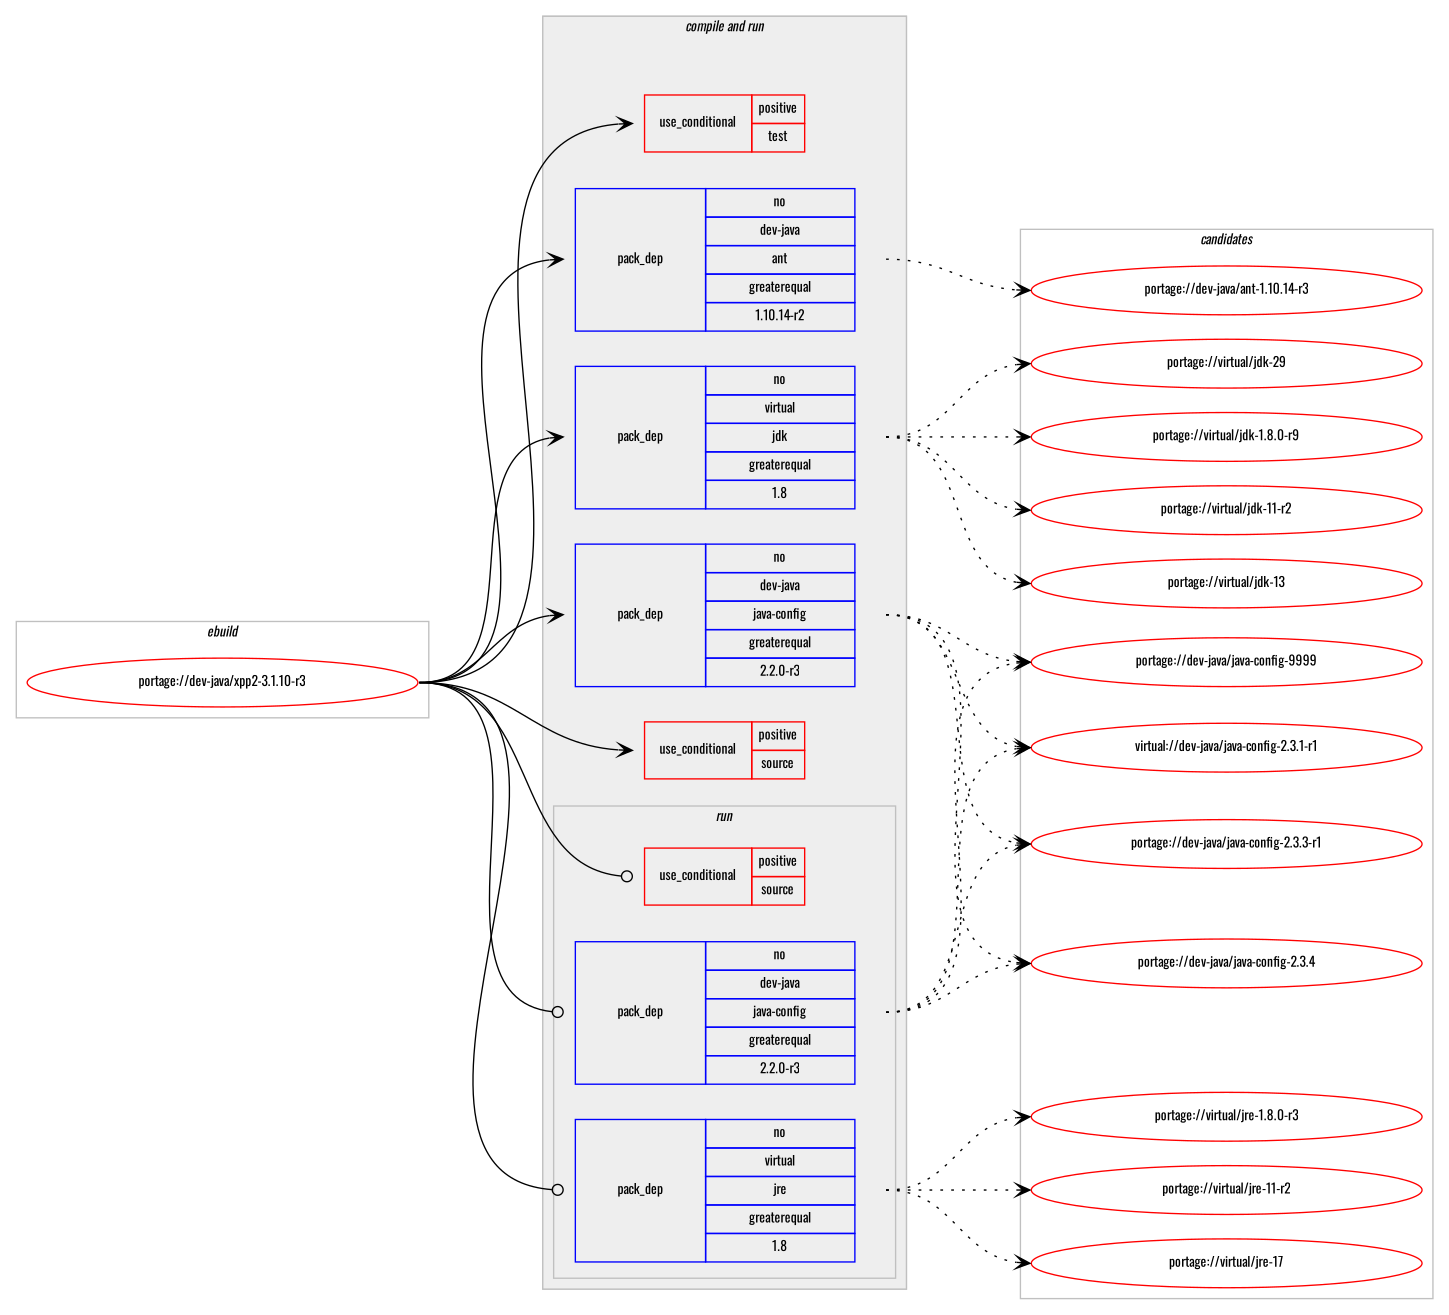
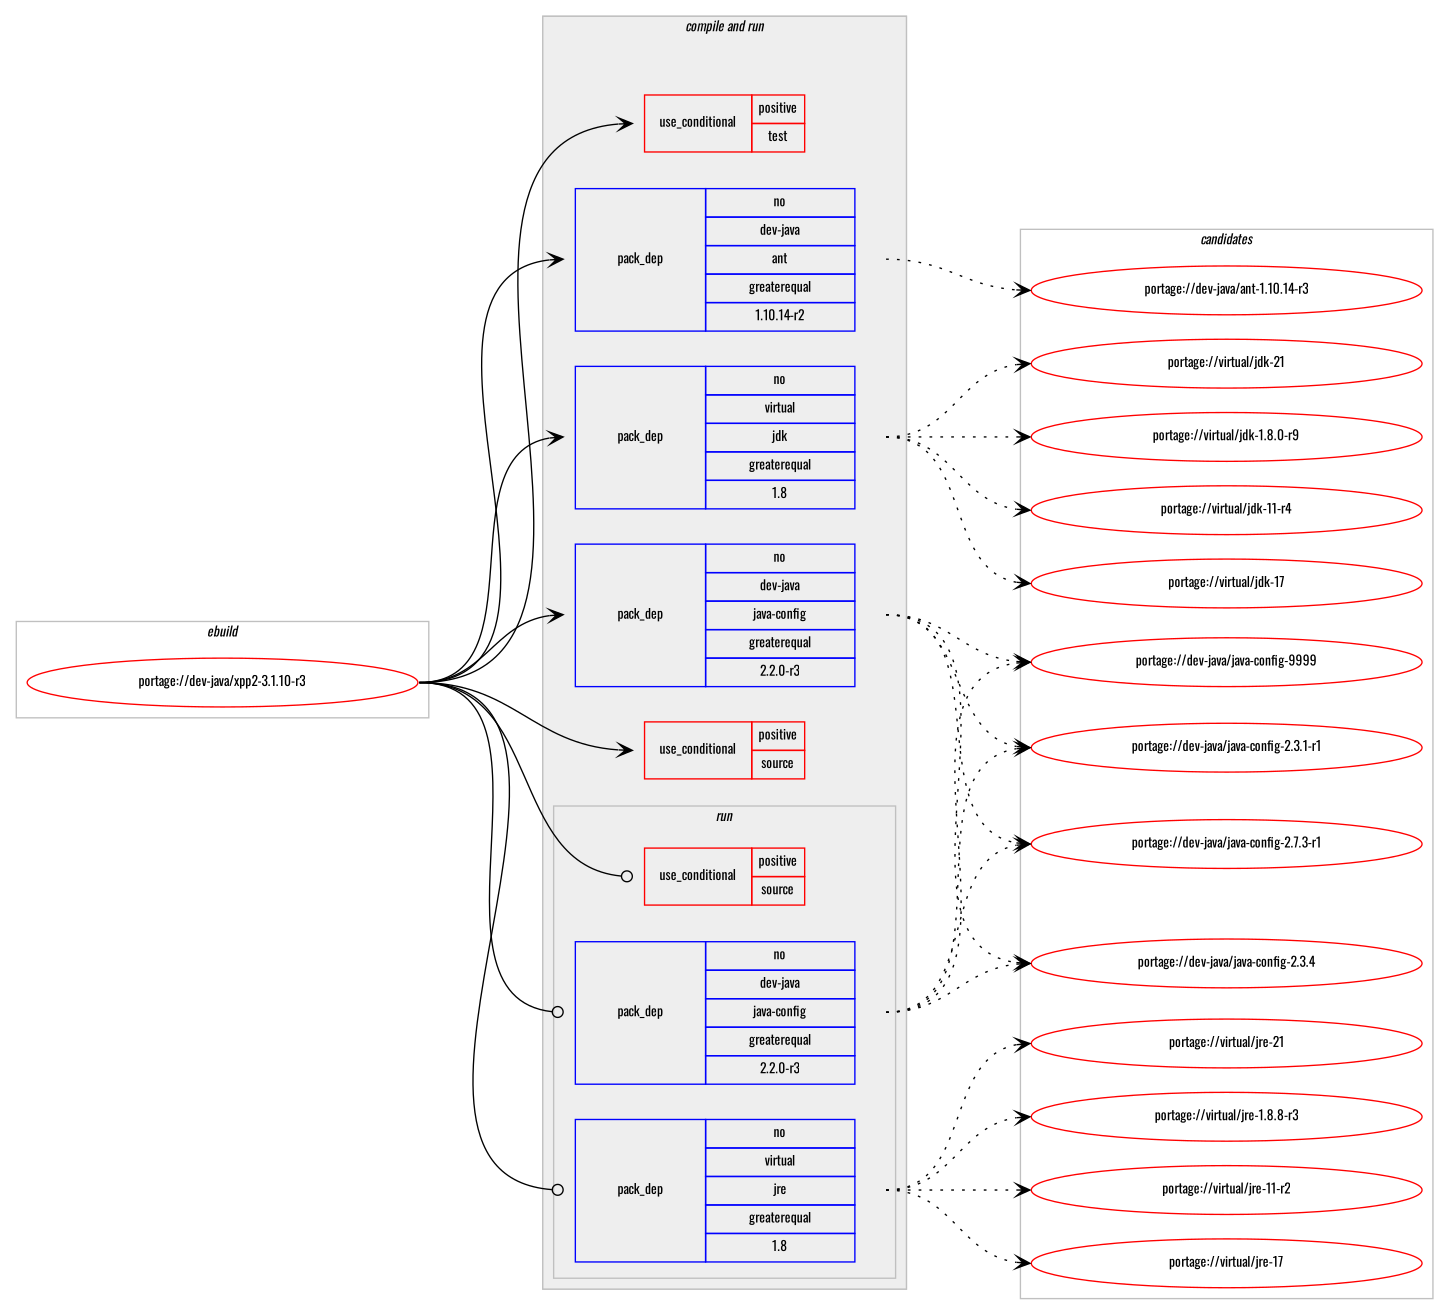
node "portage://virtual/jdk-29": label "portage://virtual/jdk-29" -> "portage://virtual/jdk-21"
node "portage://virtual/jdk-11-r2": label "portage://virtual/jdk-11-r2" -> "portage://virtual/jdk-11-r4"
node "portage://virtual/jdk-13": label "portage://virtual/jdk-13" -> "portage://virtual/jdk-17"
node "virtual://dev-java/java-config-2.3.1-r1": label "virtual://dev-java/java-config-2.3.1-r1" -> "portage://dev-java/java-config-2.3.1-r1"
node "portage://dev-java/java-config-2.3.3-r1": label "portage://dev-java/java-config-2.3.3-r1" -> "portage://dev-java/java-config-2.7.3-r1"
node "portage://virtual/jre-21": added
node "portage://virtual/jre-1.8.0-r3": label "portage://virtual/jre-1.8.0-r3" -> "portage://virtual/jre-1.8.8-r3"
